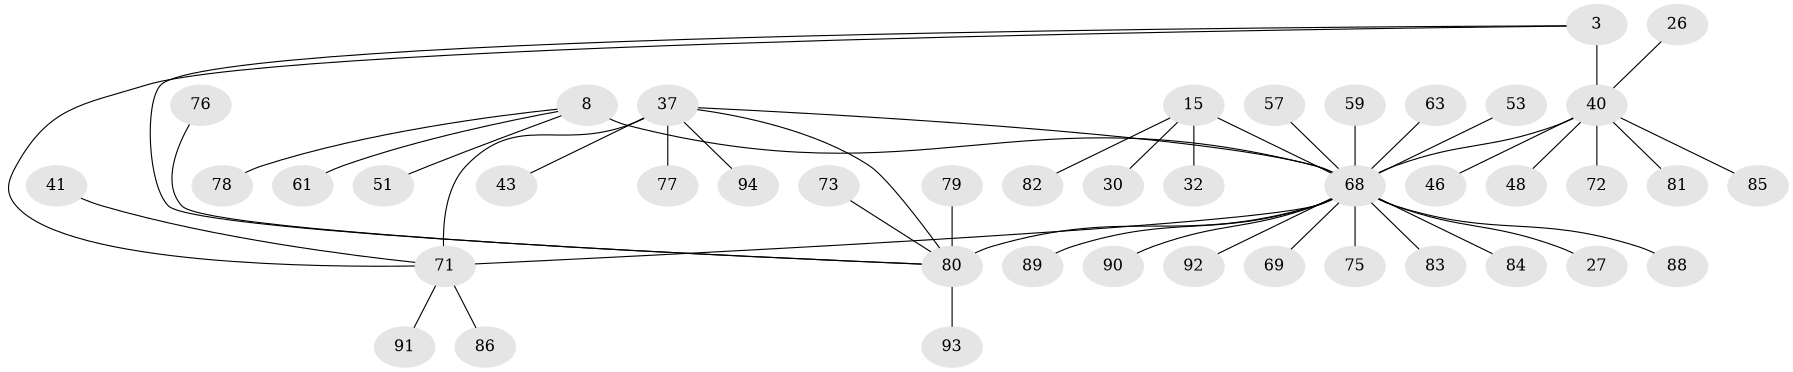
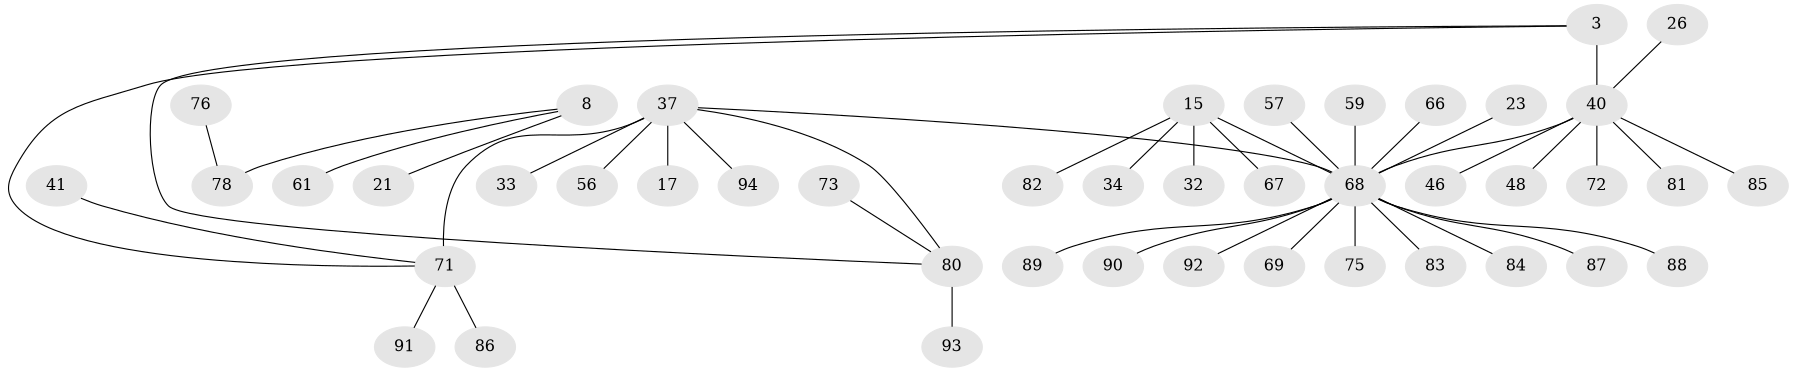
node "63": label "63" -> "66"
node "53": label "53" -> "23"
edge "8" -- "68": removed
node "51": label "51" -> "21"
node "43": label "43" -> "33"
node "56": added
node "77": label "77" -> "17"
node "79": removed
node "30": label "30" -> "34"
node "67": added
edge "68" -- "80": removed
edge "68" -- "71": removed
edge "76" -- "80": now "76" -- "78"
node "27": label "27" -> "87"
